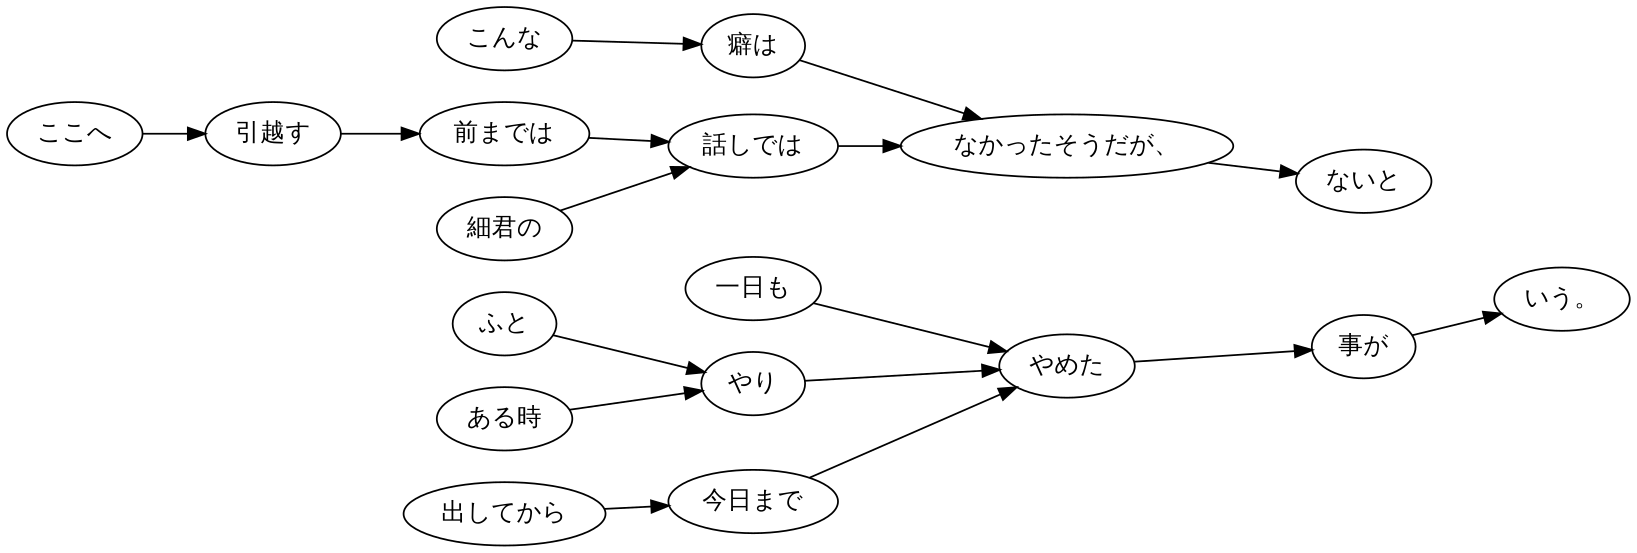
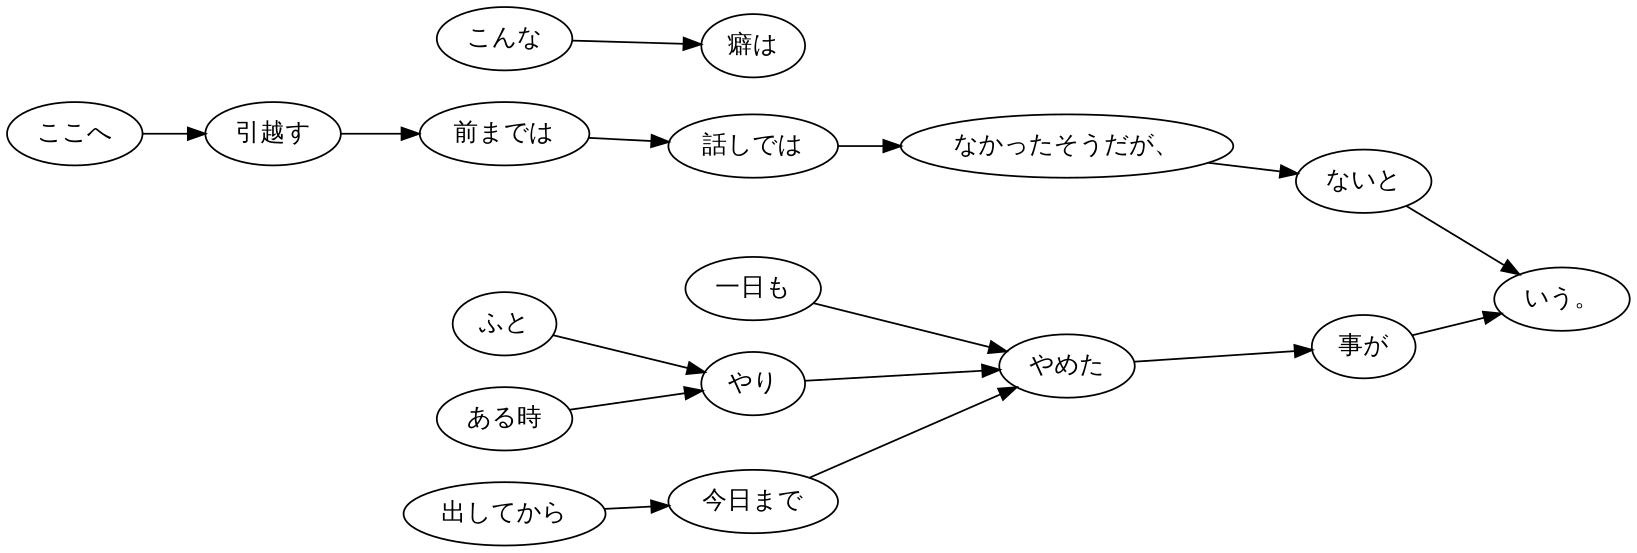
edge "癖は" -> "なかったそうだが、": removed
node "細君の": removed
edge "ないと" -> "いう。": added
